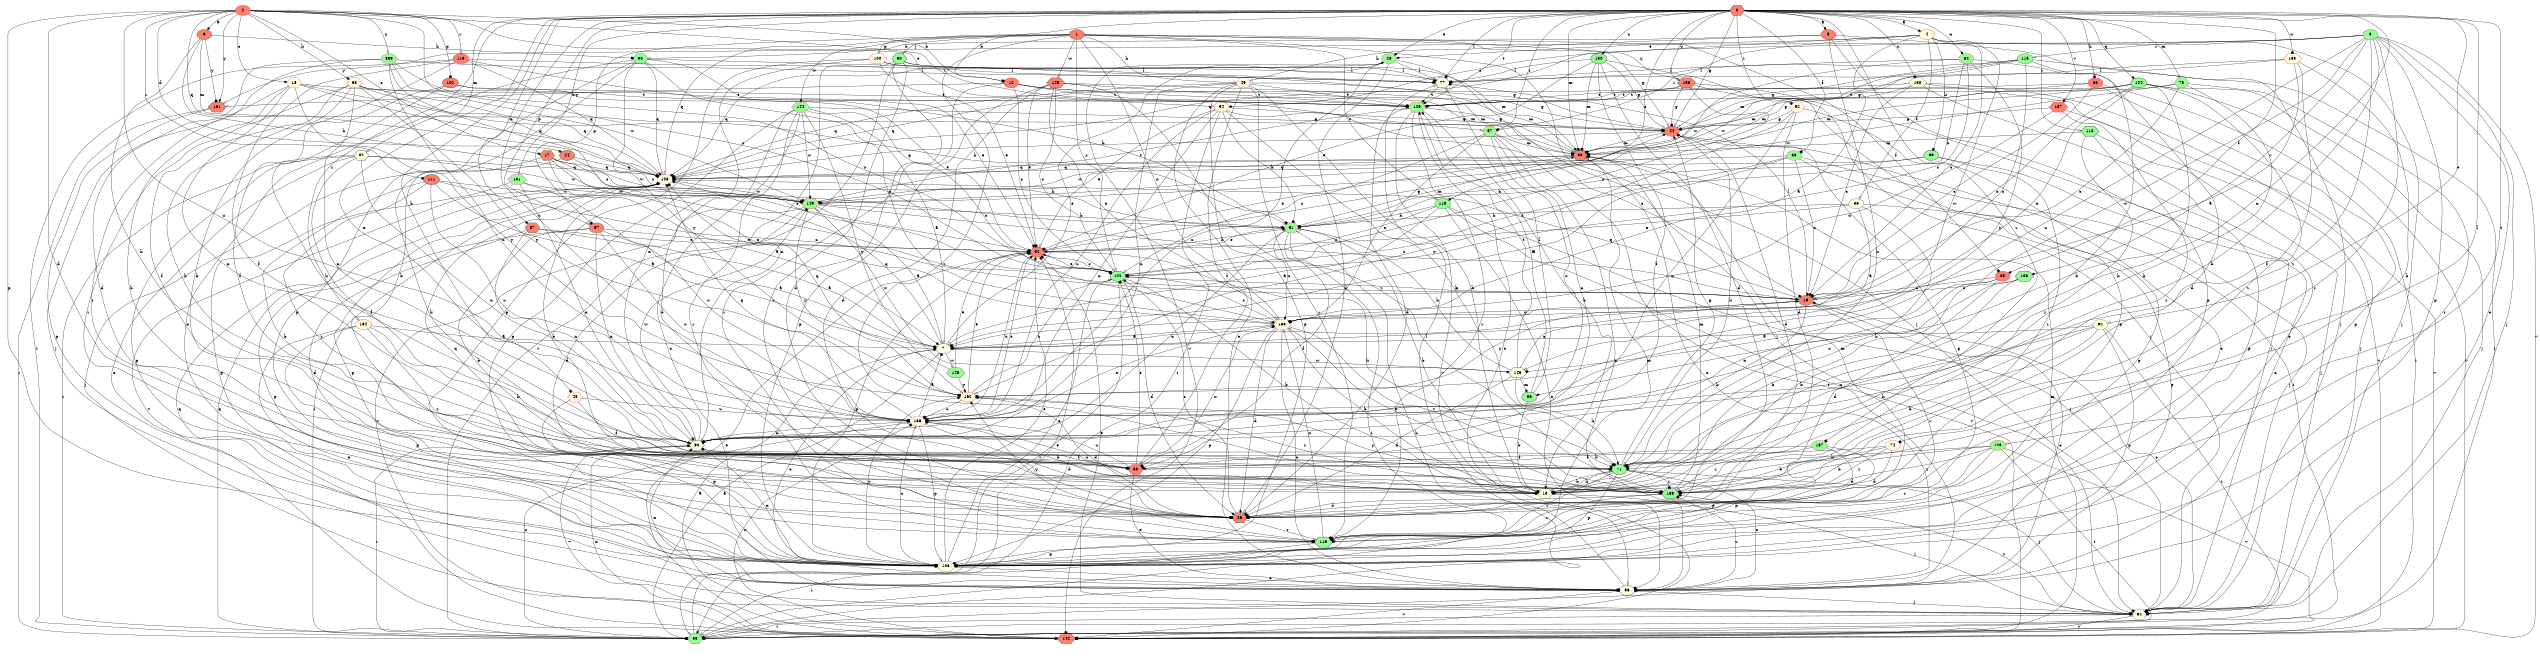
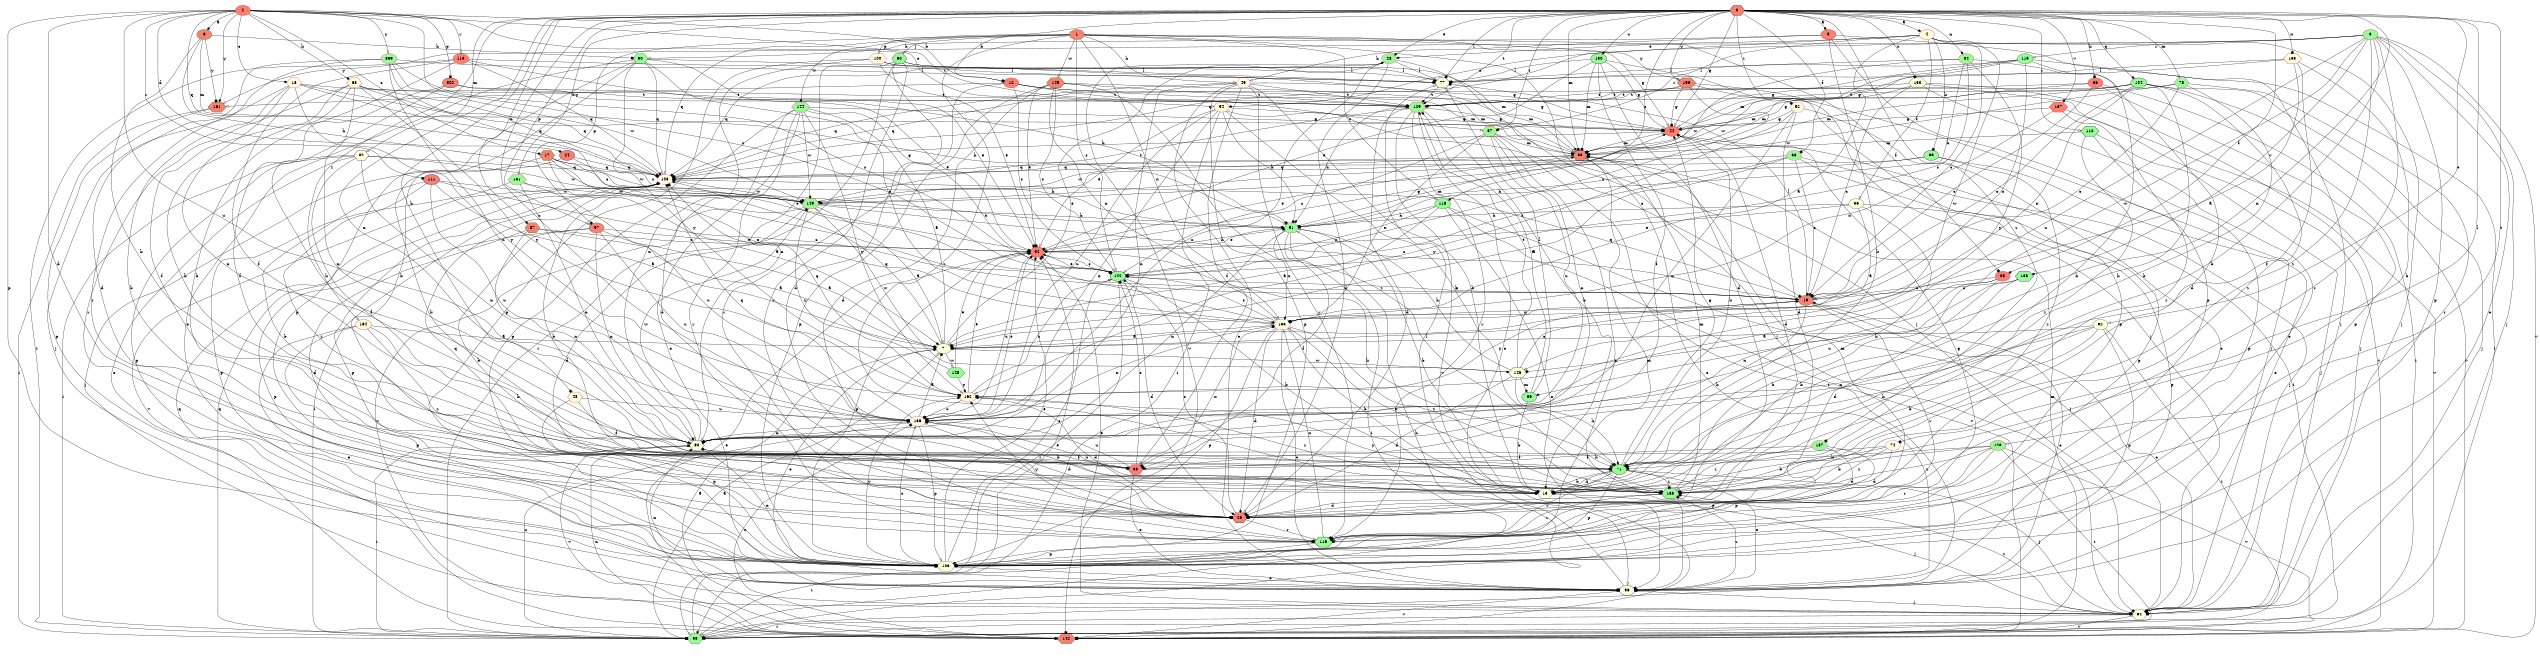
node "102": label "102" -> "902"
edge "129" -> "51": added, label "h"
